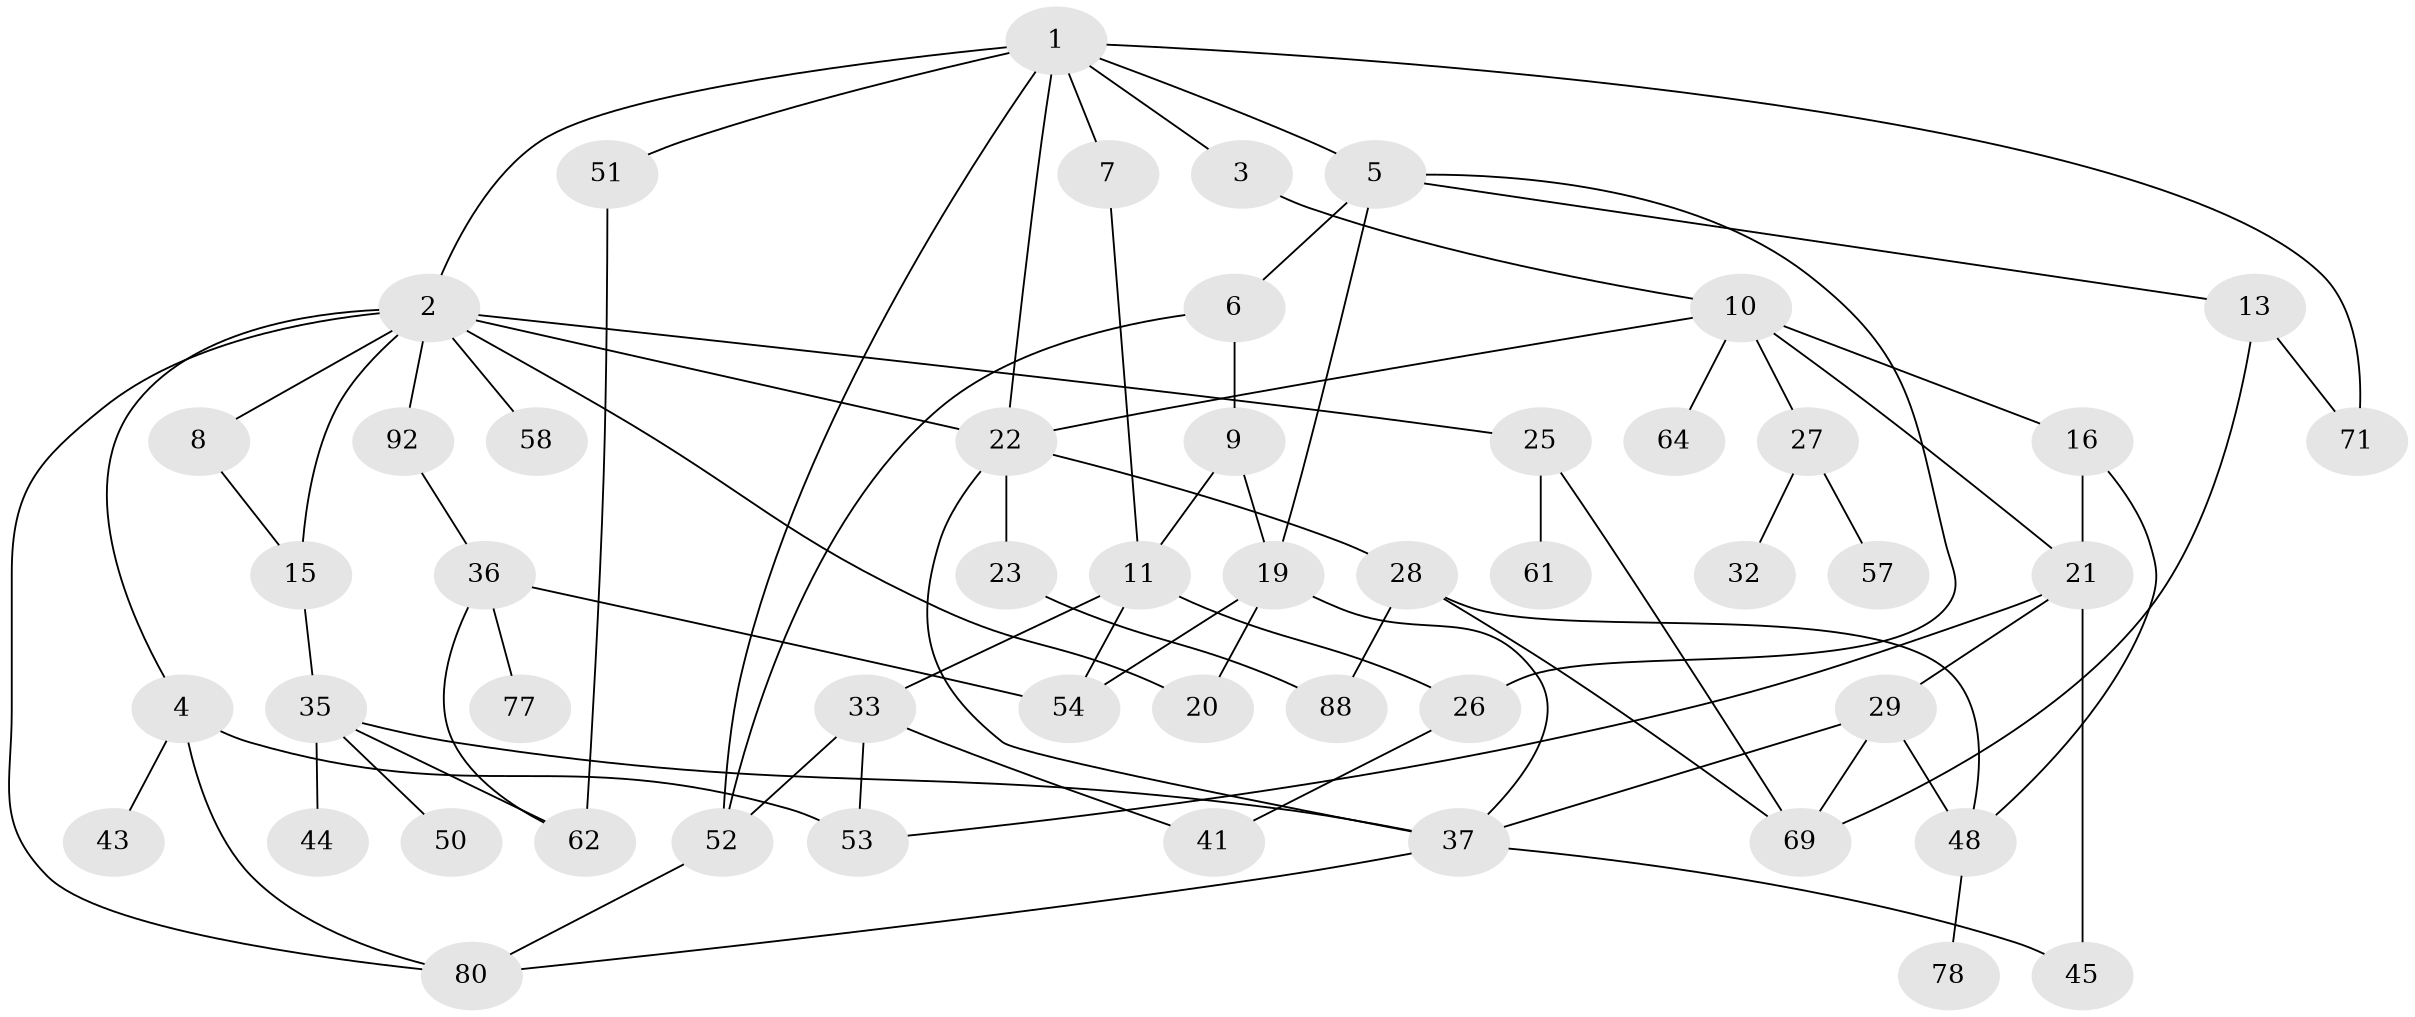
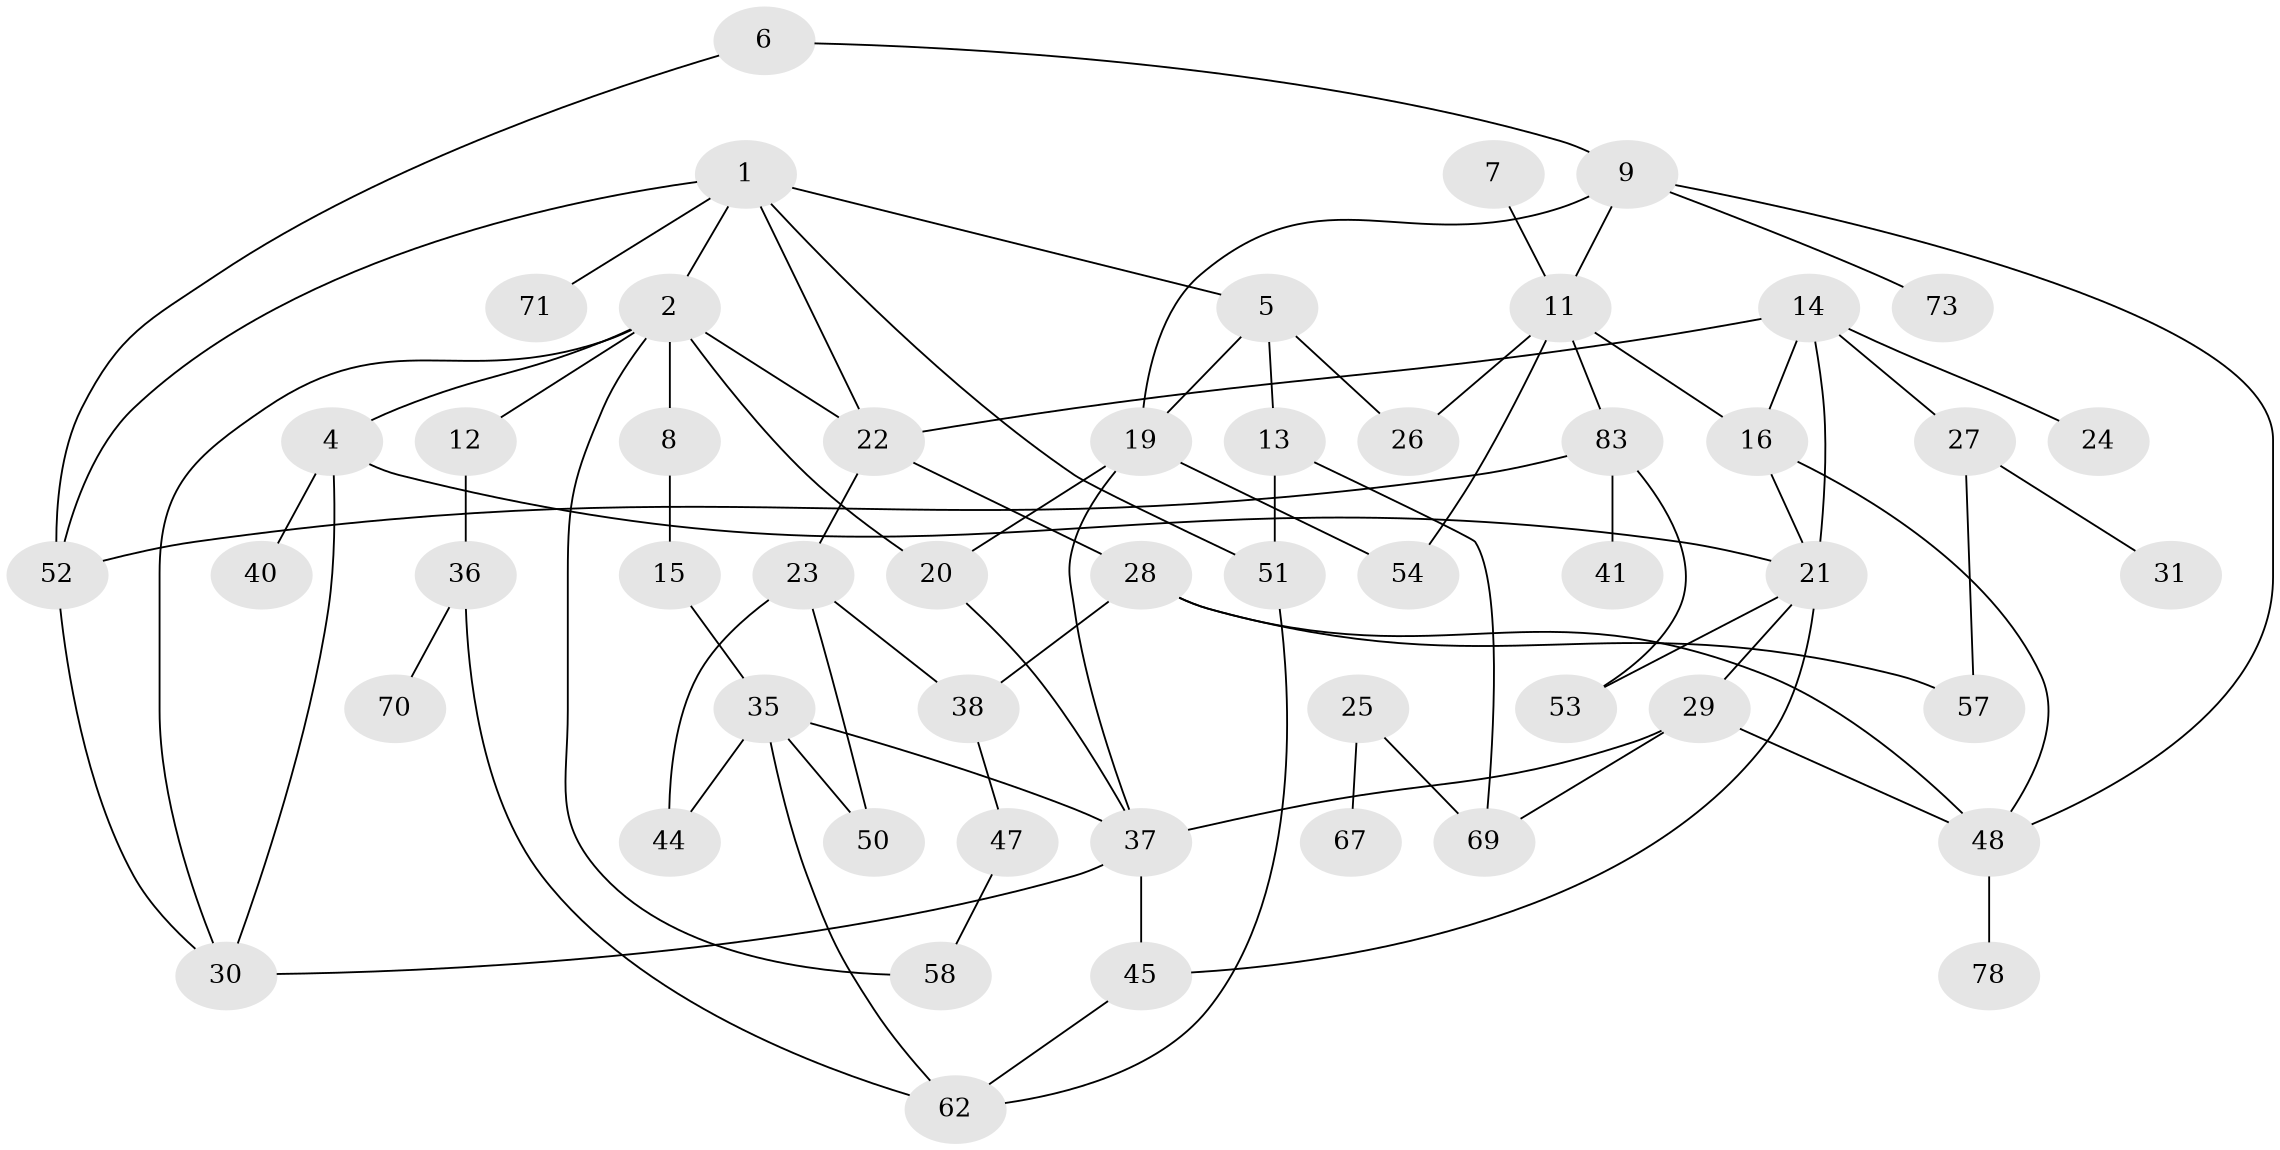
edge "1" -- "7": removed
node "3": removed
edge "5" -- "6": removed
node "10": label "10" -> "14"
node "73": added
edge "2" -- "25": removed
edge "9" -- "48": added
edge "11" -- "16": added
edge "13" -- "71": now "13" -- "51"
edge "2" -- "15": removed
node "92": label "92" -> "12"
node "64": label "64" -> "24"
node "61": label "61" -> "67"
node "32": label "32" -> "31"
edge "36" -- "54": removed
edge "23" -- "44": added
edge "28" -- "69": now "28" -- "57"
node "77": label "77" -> "70"
edge "23" -- "50": added
node "33": label "33" -> "83"
node "88": label "88" -> "38"
edge "22" -- "37": now "20" -- "37"
edge "26" -- "41": removed
edge "4" -- "53": now "4" -- "21"
node "43": label "43" -> "40"
node "47": added
node "80": label "80" -> "30"
edge "45" -- "62": added
